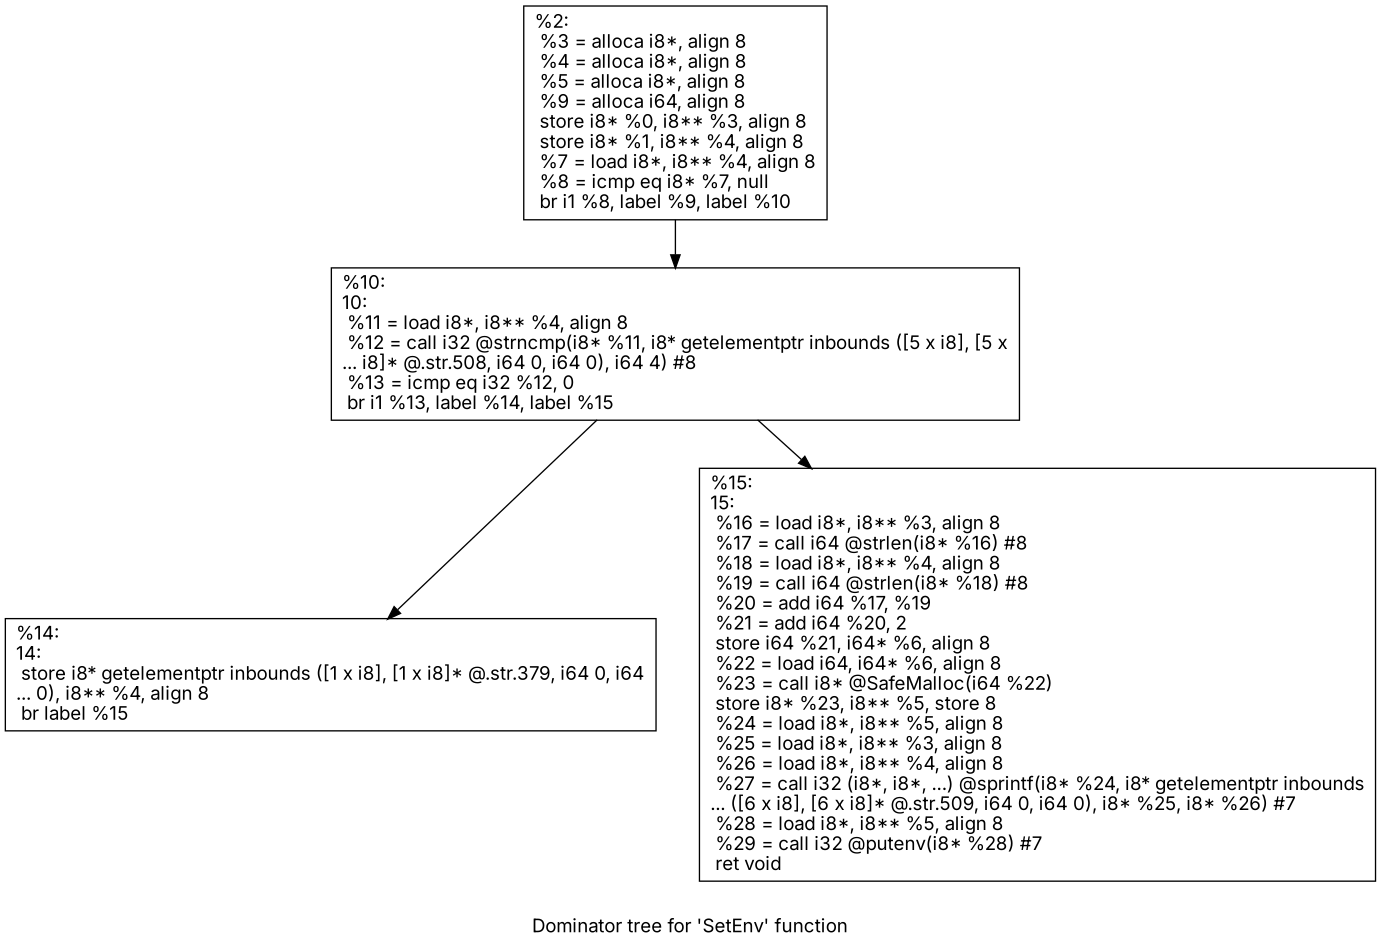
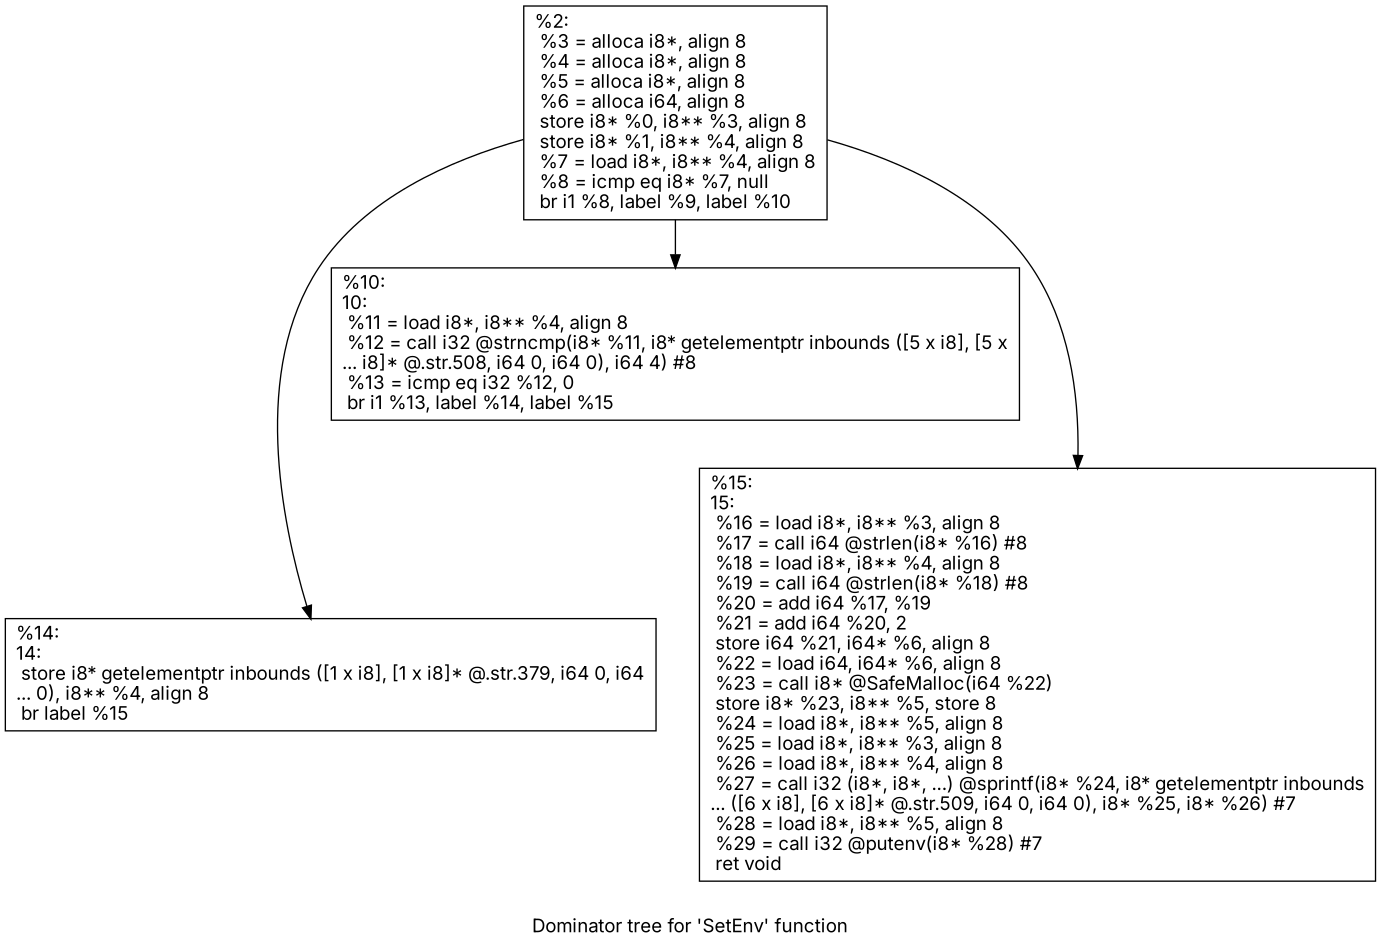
node "%2:": text "%9 = alloca i64, align 8" -> "%6 = alloca i64, align 8"
edge "%10:" -> "%15:": now "%2:" -> "%15:"
edge "%10:" -> "%14:": now "%2:" -> "%14:"
